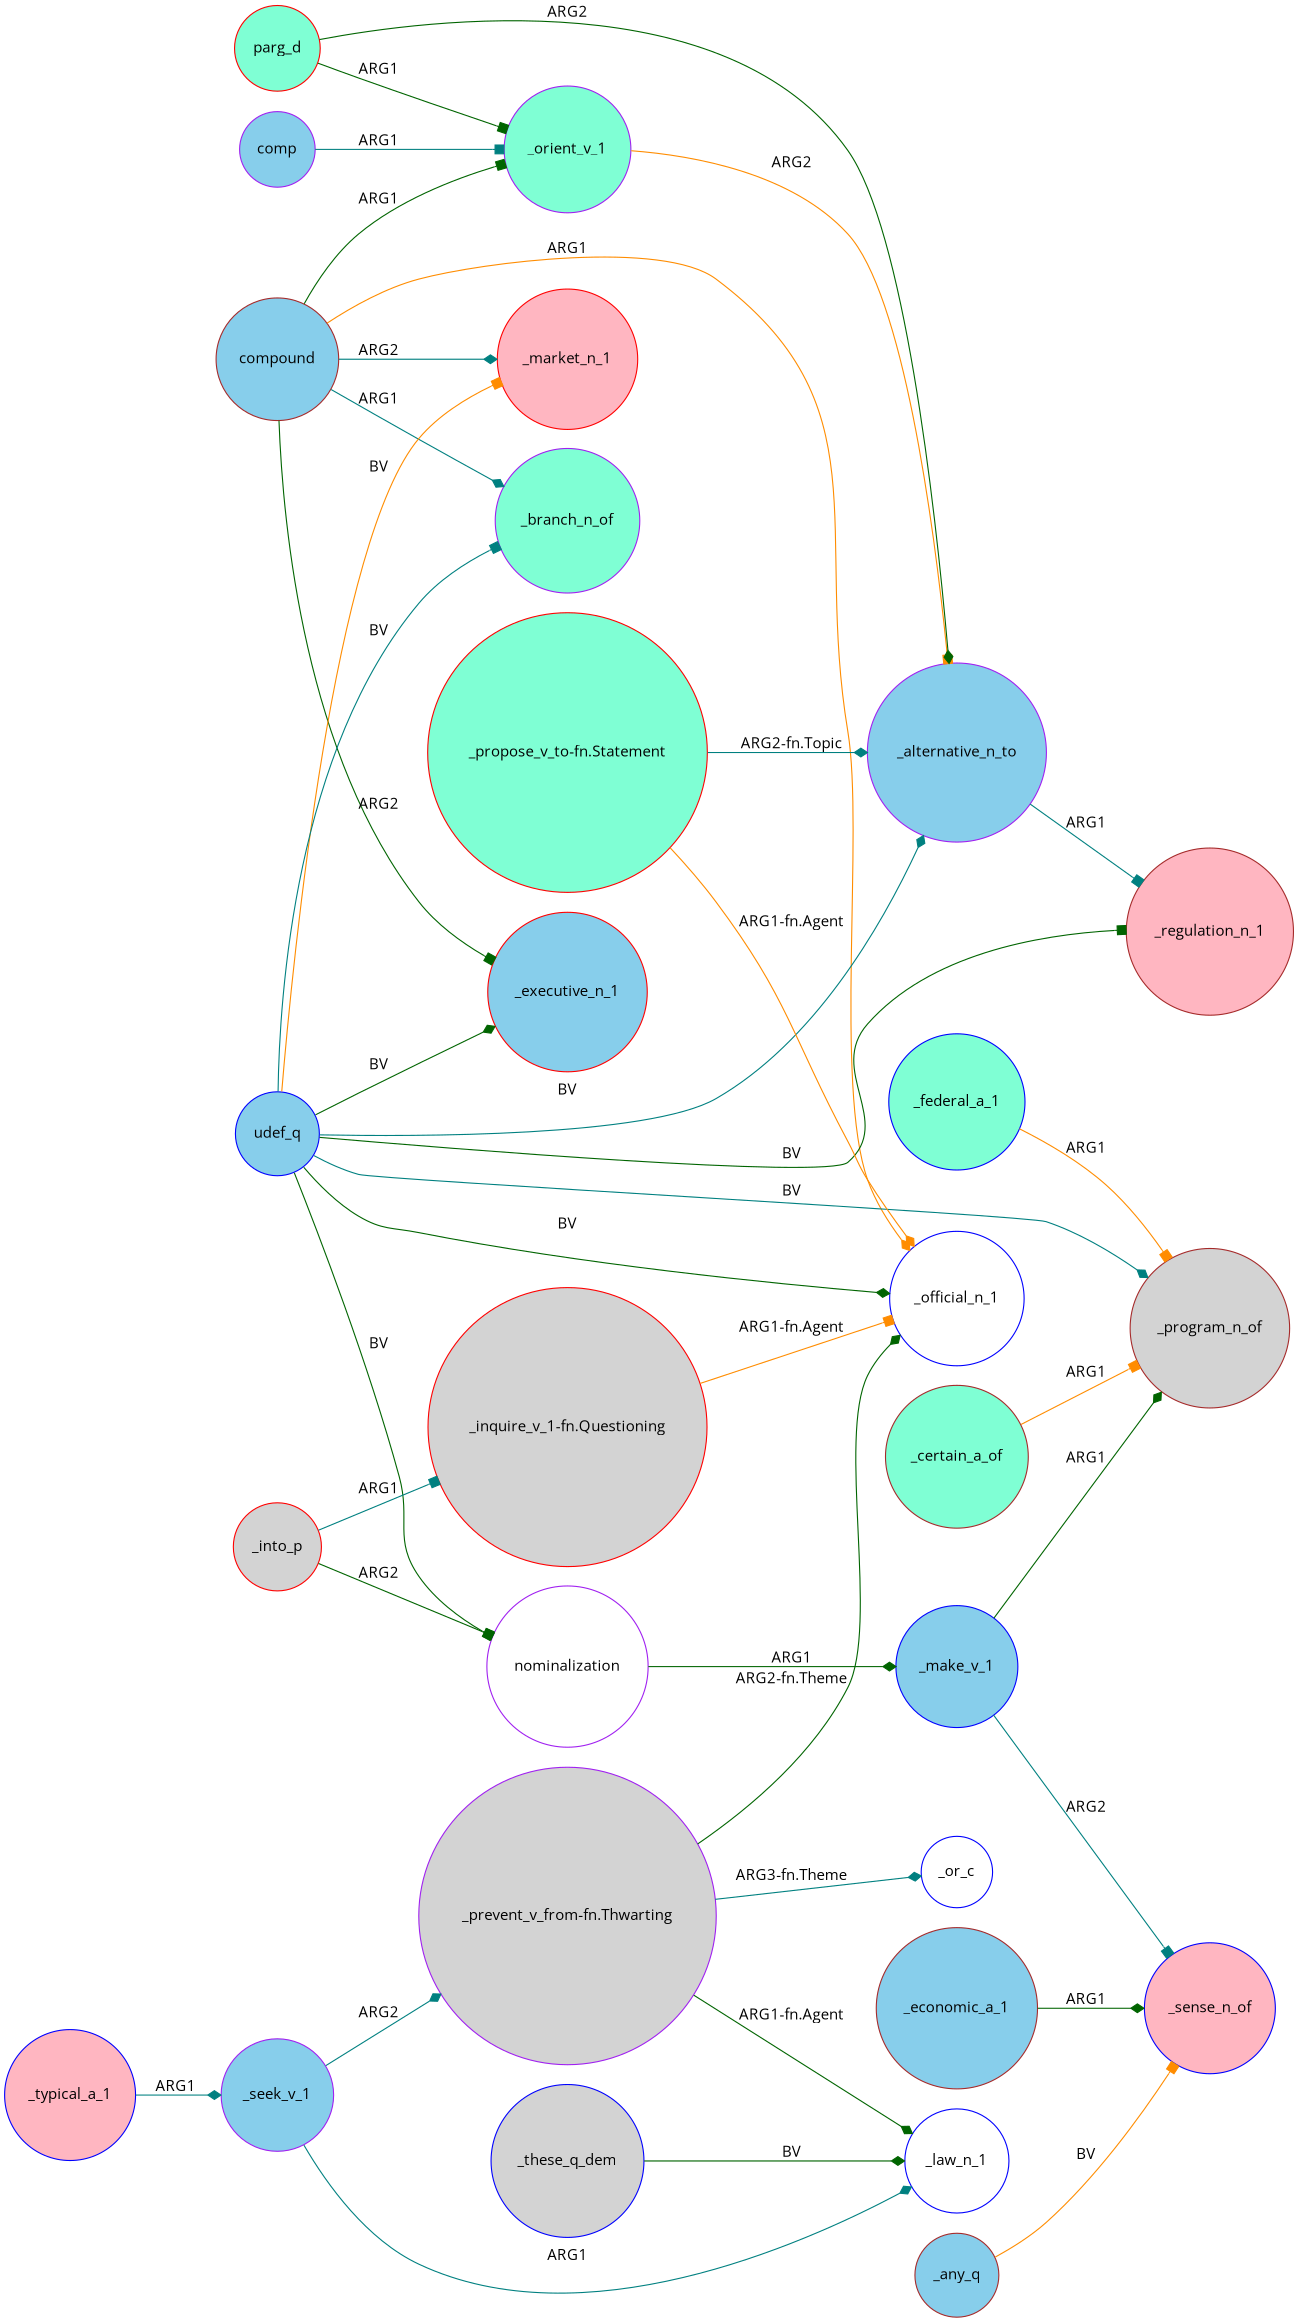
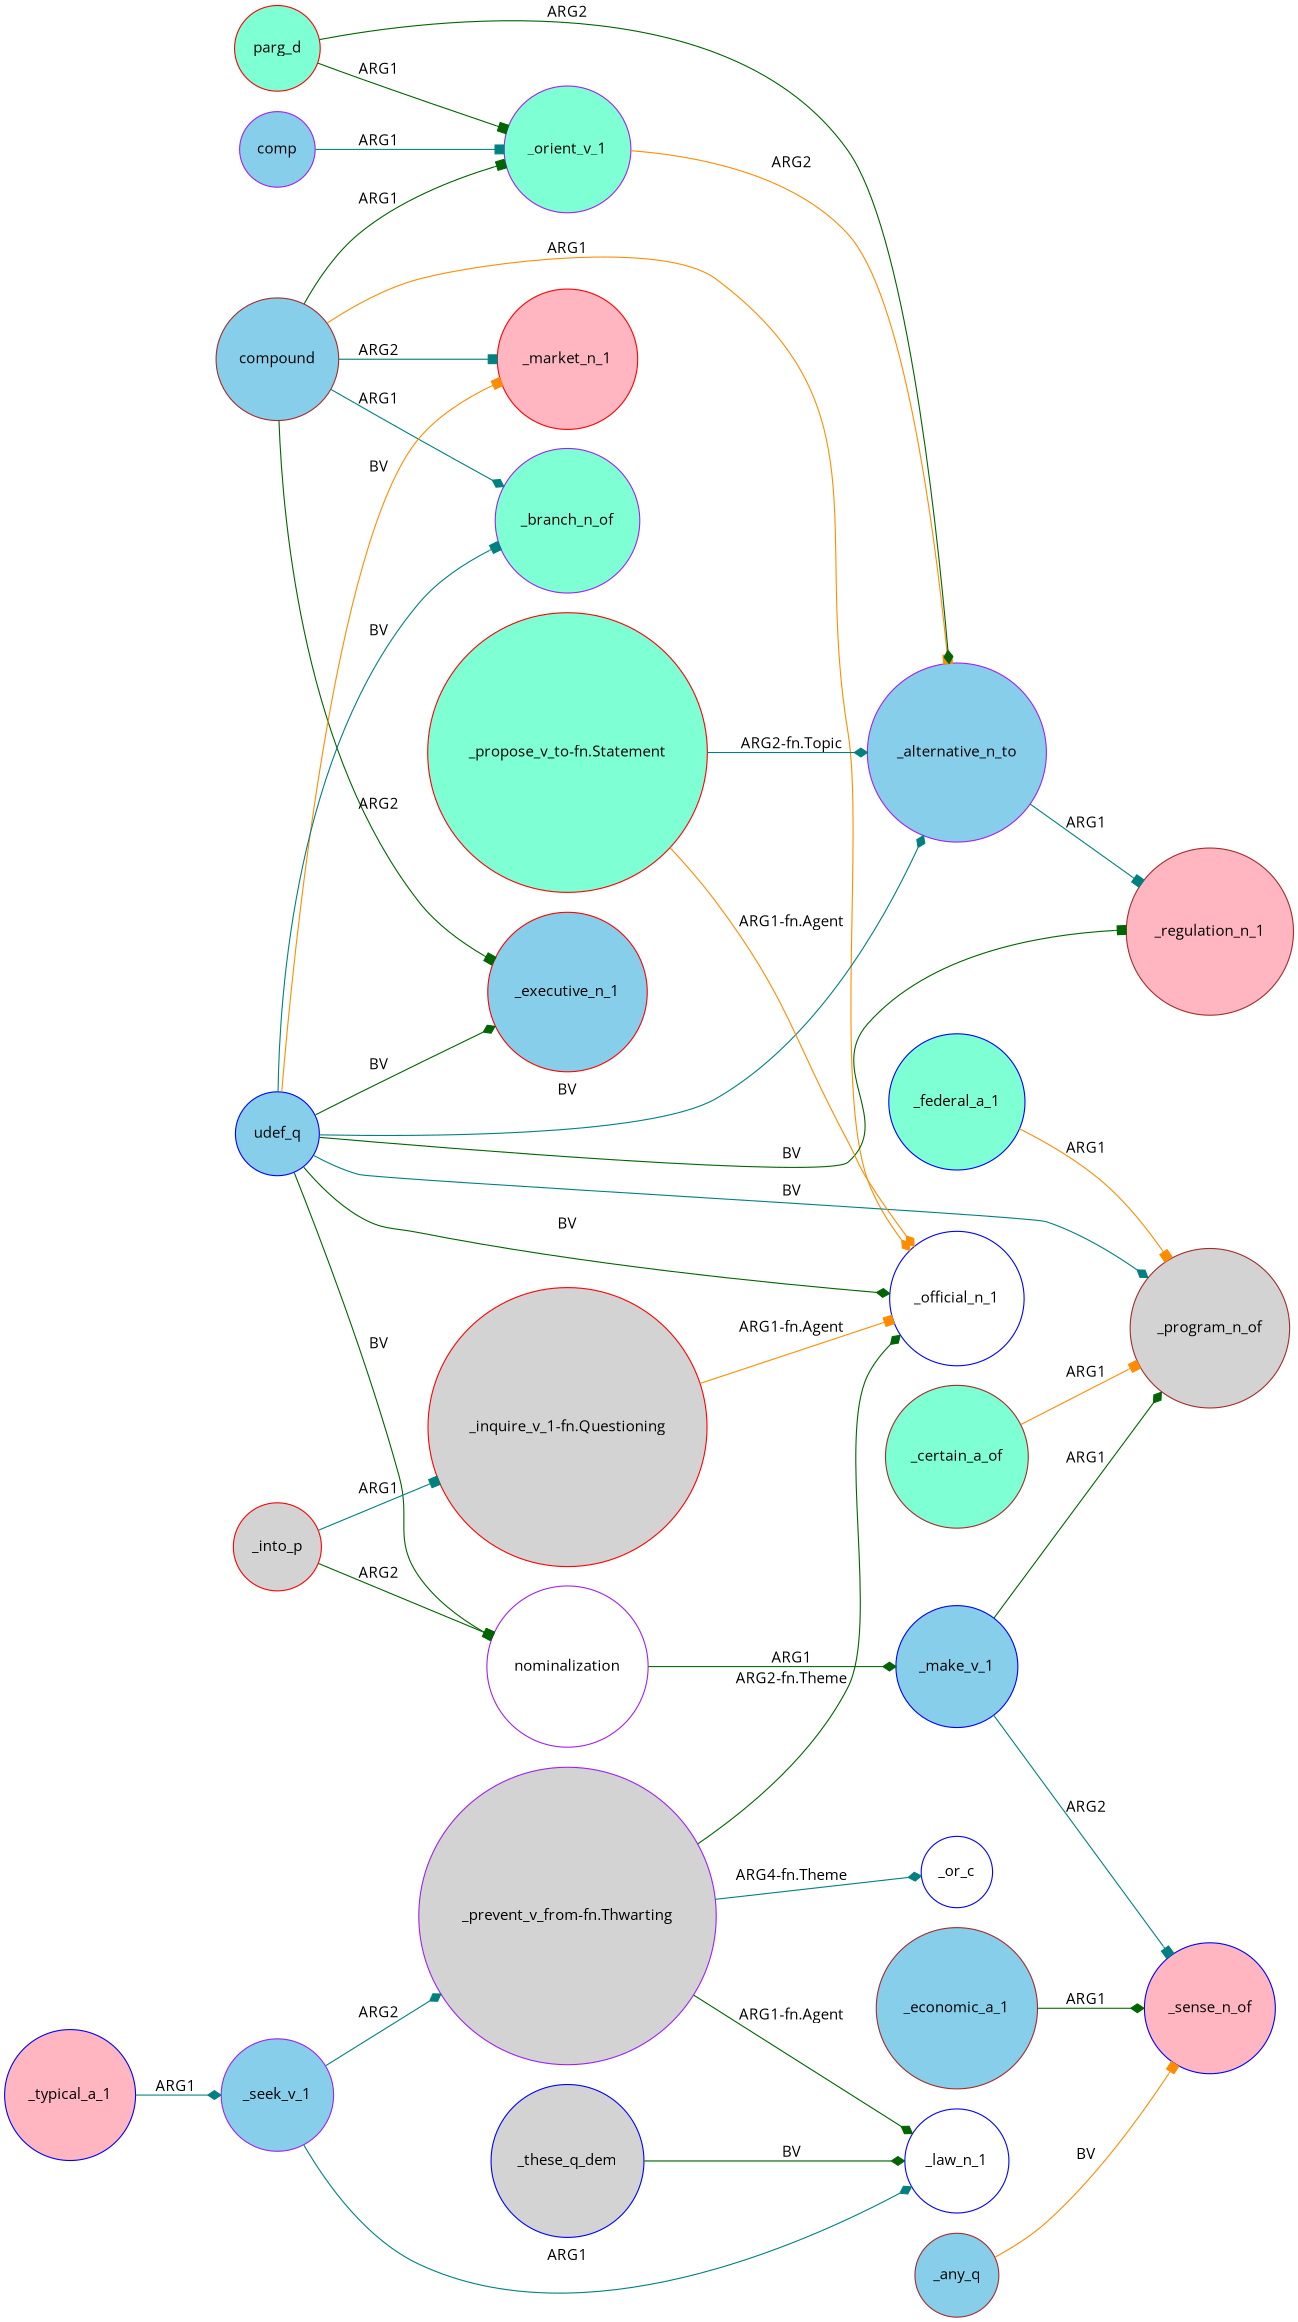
edge "compound" -> "_market_n_1": arrowhead diamond -> box
edge "_prevent_v_from-fn.Thwarting" -> "_or_c": label "ARG3-fn.Theme" -> "ARG4-fn.Theme"
